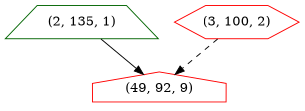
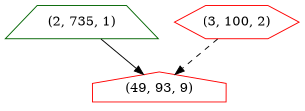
node "(2, 135, 1)": label "(2, 135, 1)" -> "(2, 735, 1)"
node "(49, 92, 9)": label "(49, 92, 9)" -> "(49, 93, 9)"
